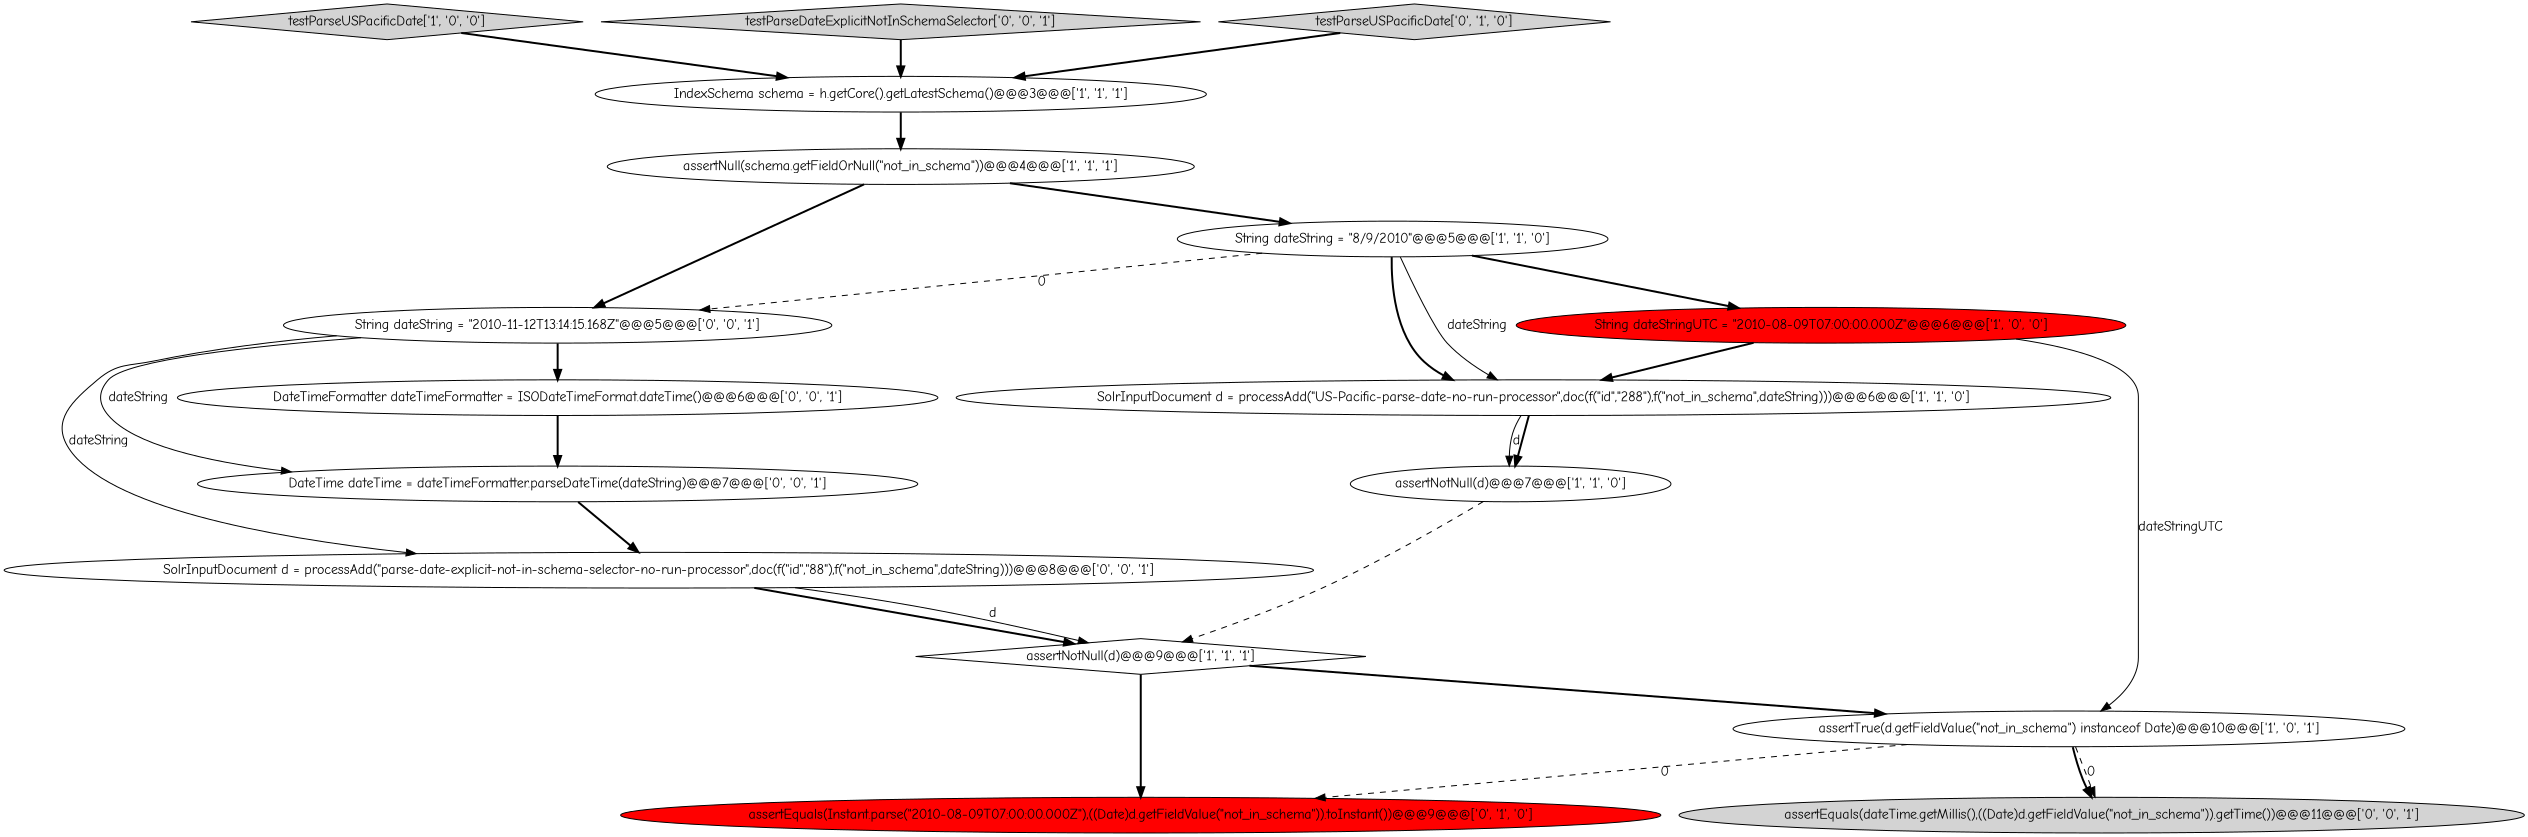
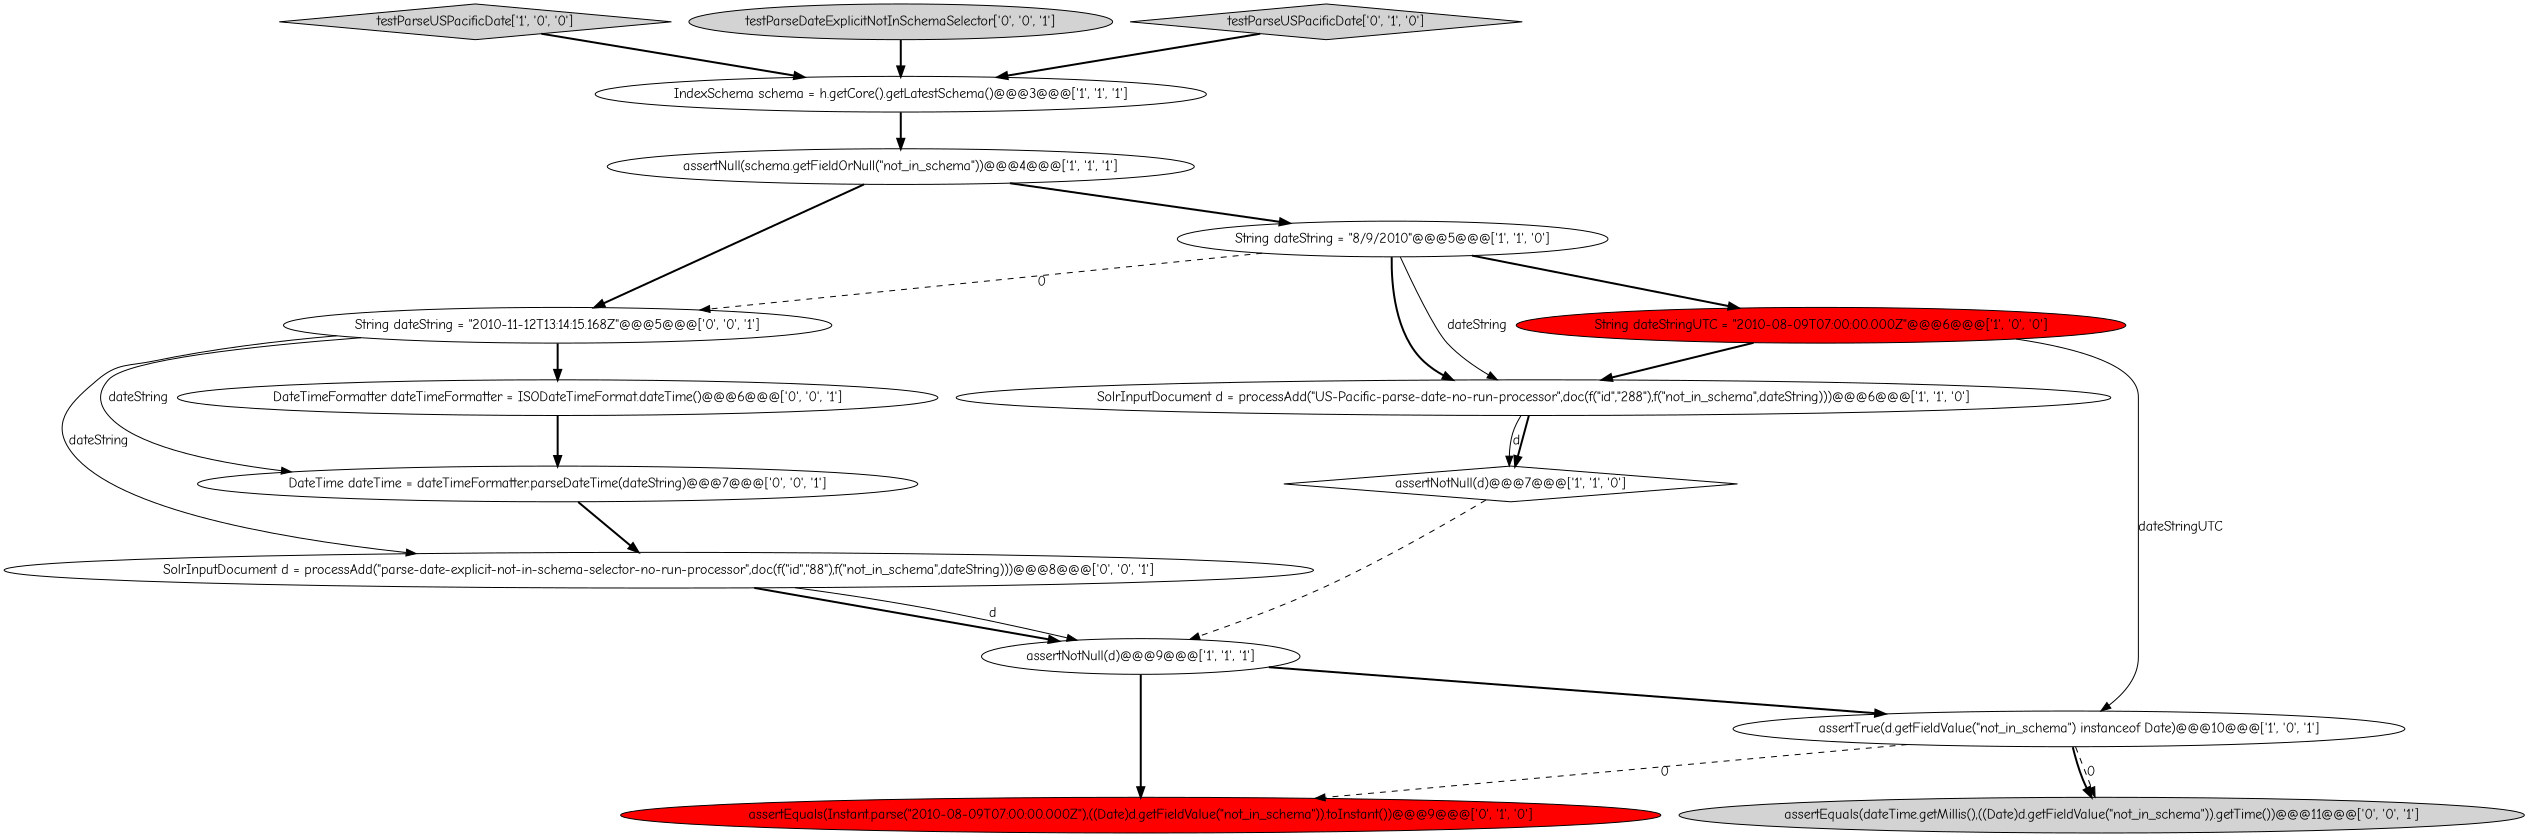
node "testParseDateExplicitNotInSchemaSelector['0', '0', '1']": shape diamond -> ellipse
node "assertNotNull(d)@@@7@@@['1', '1', '0']": shape ellipse -> diamond
node "assertNotNull(d)@@@9@@@['1', '1', '1']": shape diamond -> ellipse
